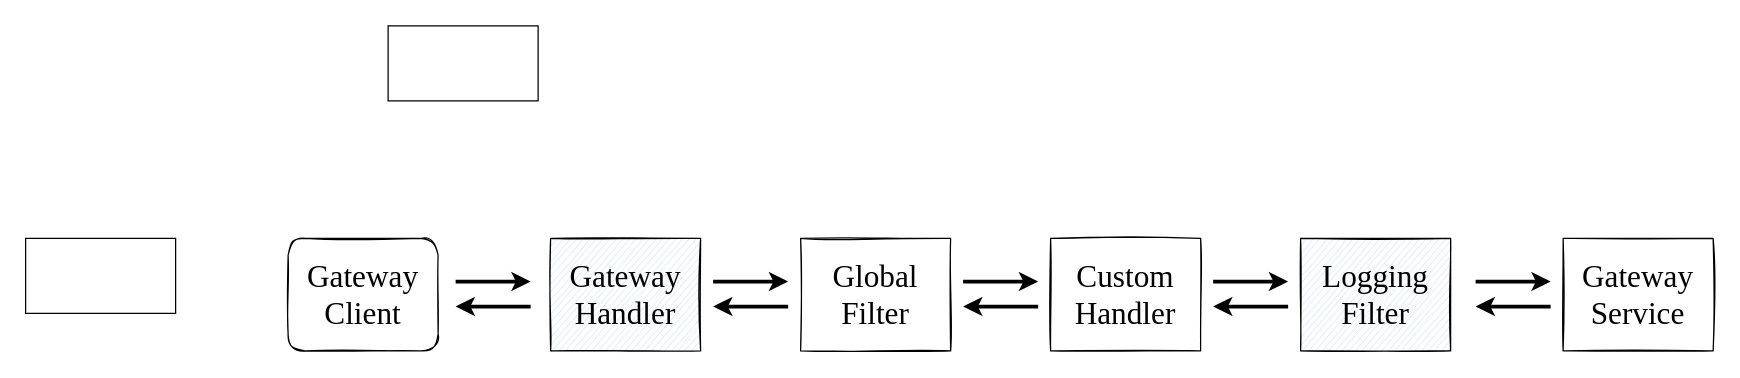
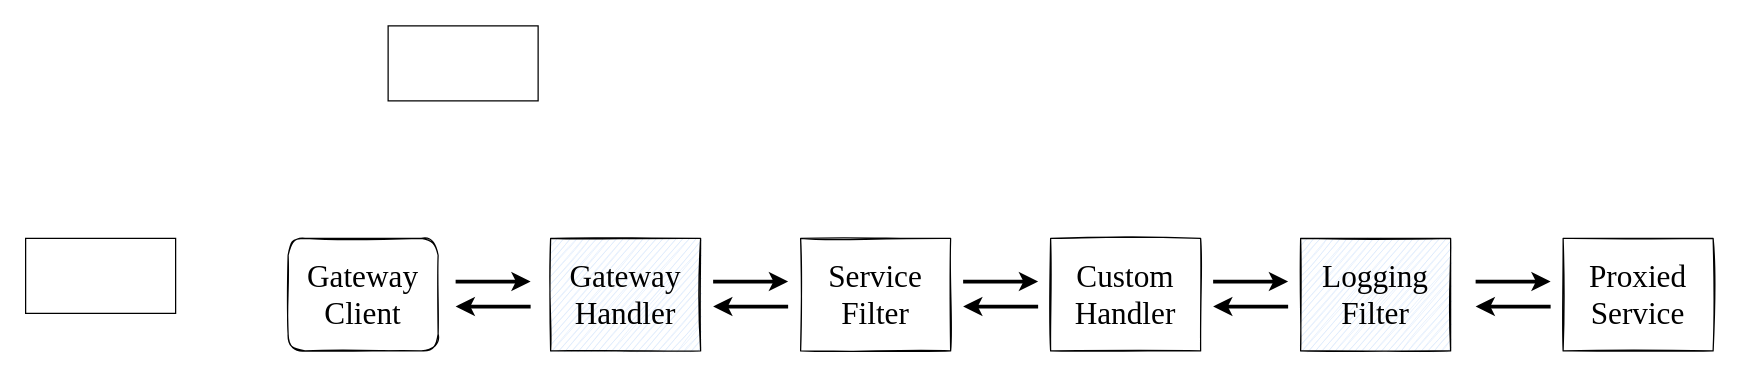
node "Global Filter": label "Global Filter" -> "Service Filter"
node "Gateway Service": label "Gateway Service" -> "Proxied Service"
